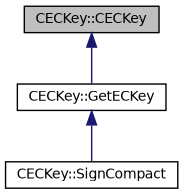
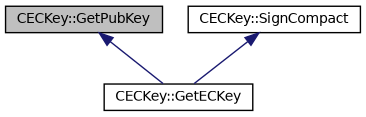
node "CECKey::CECKey": label "CECKey::CECKey" -> "CECKey::GetPubKey"
edge "CECKey::SignCompact" -> "CECKey::GetECKey": reversed
